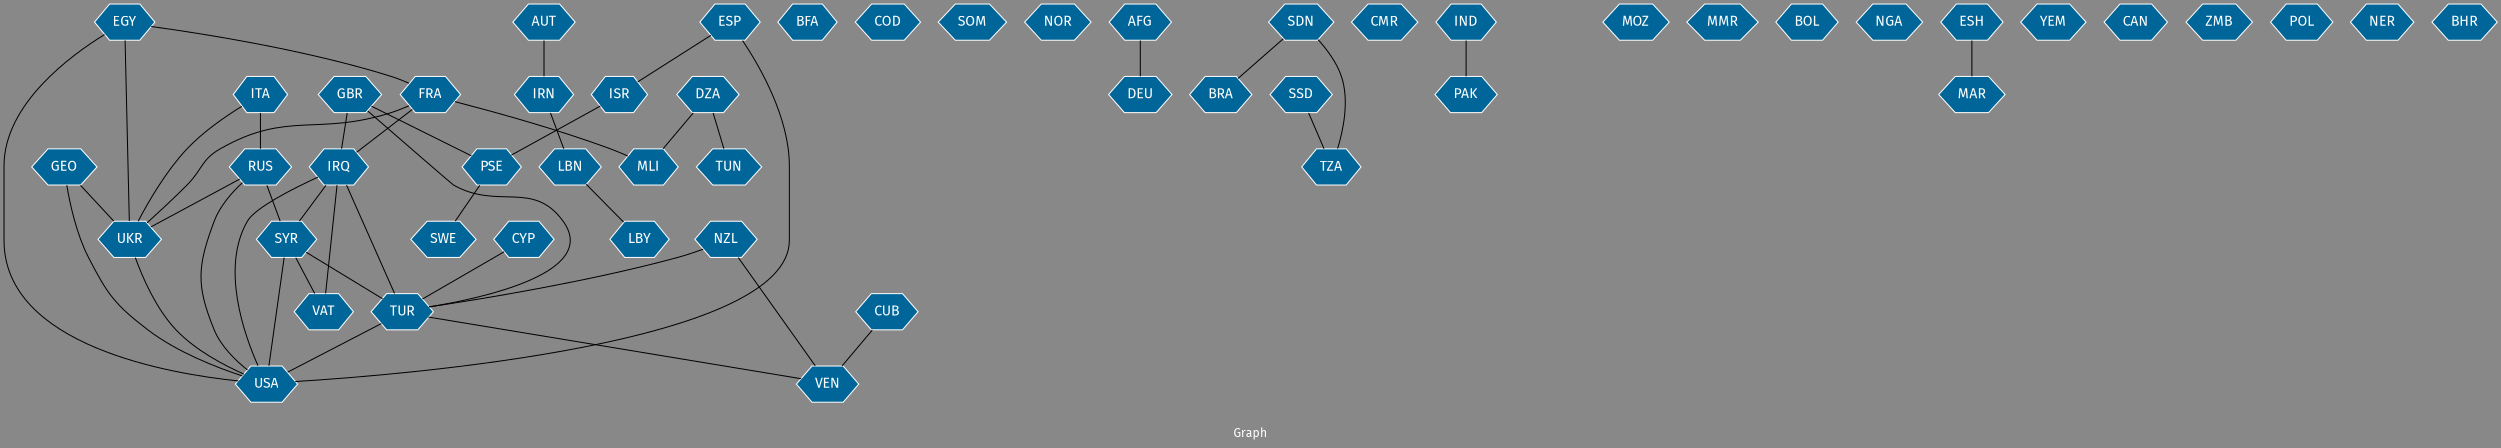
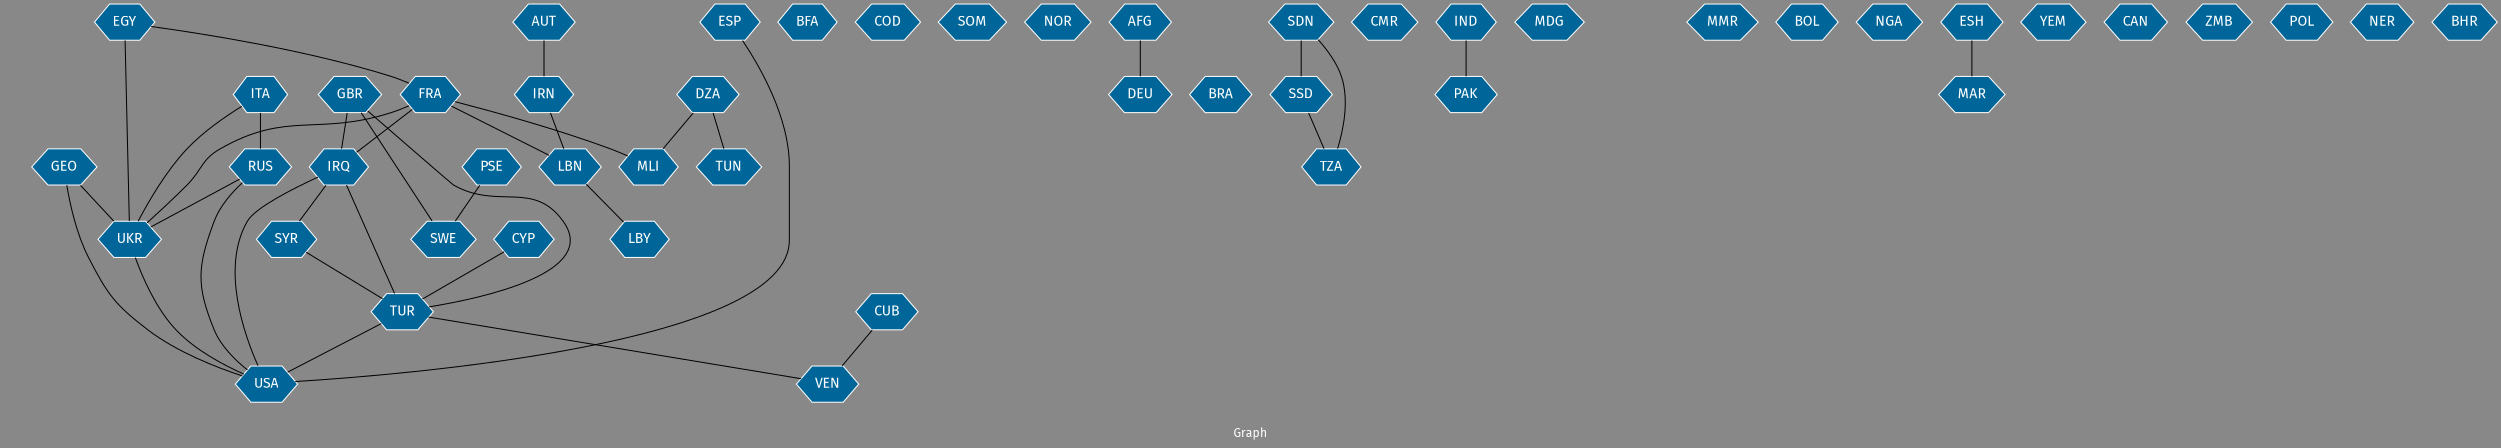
node "MDG": added
node "MOZ": removed
edge "SDN" -- "BRA": now "SDN" -- "SSD"
node "ISR": removed
edge "GBR" -- "PSE": now "GBR" -- "SWE"
edge "FRA" -- "LBN": added
edge "RUS" -- "SYR": removed
node "NZL": removed
edge "EGY" -- "USA": removed
edge "SYR" -- "USA": removed
node "VAT": removed
